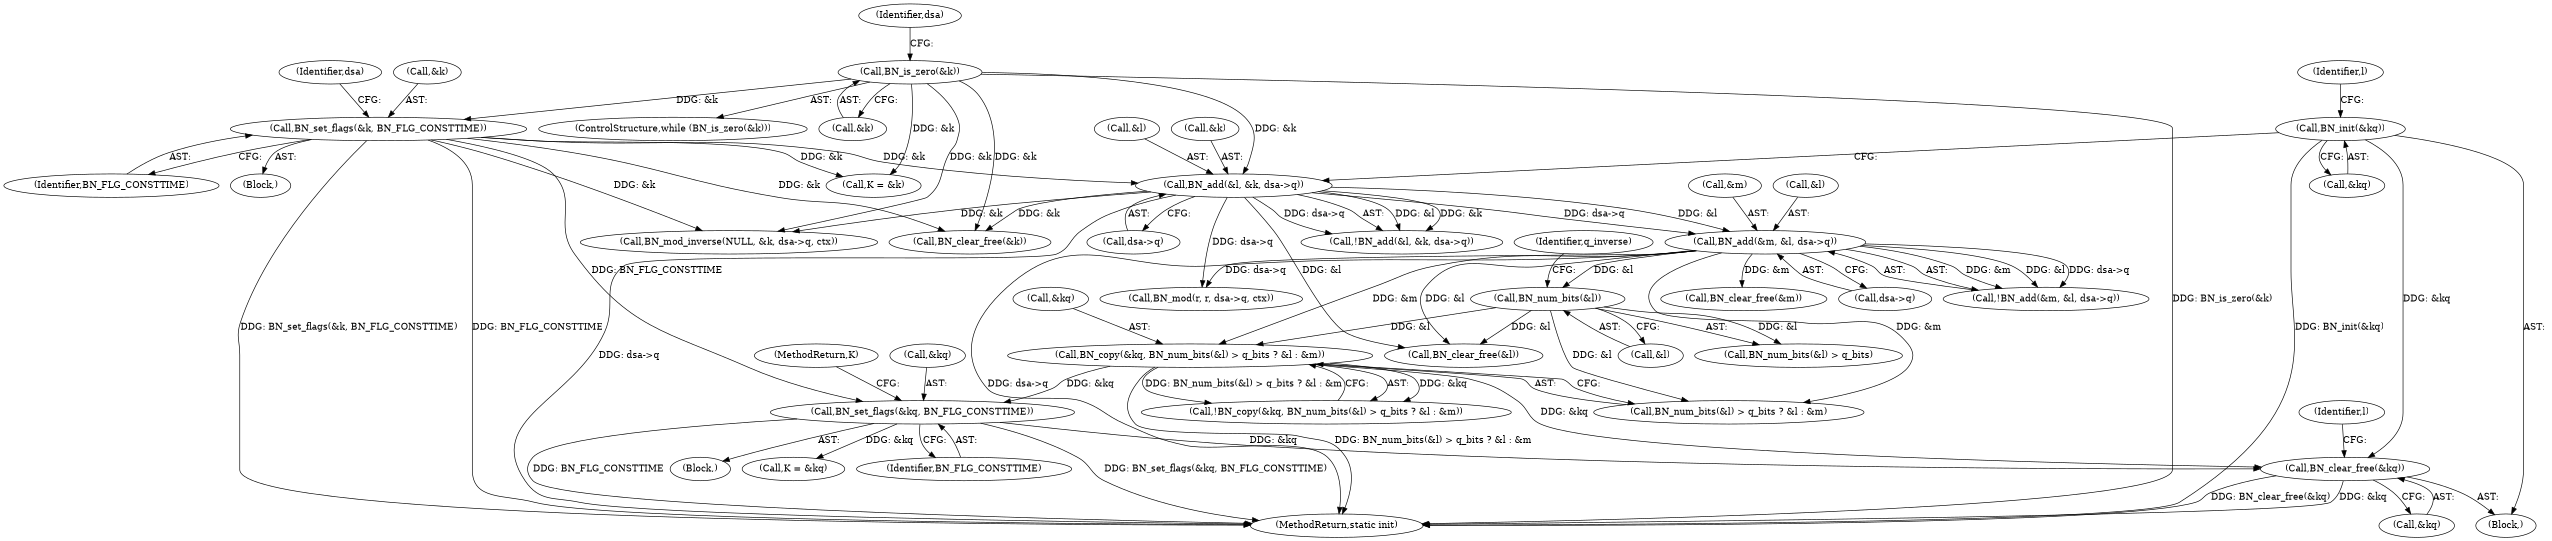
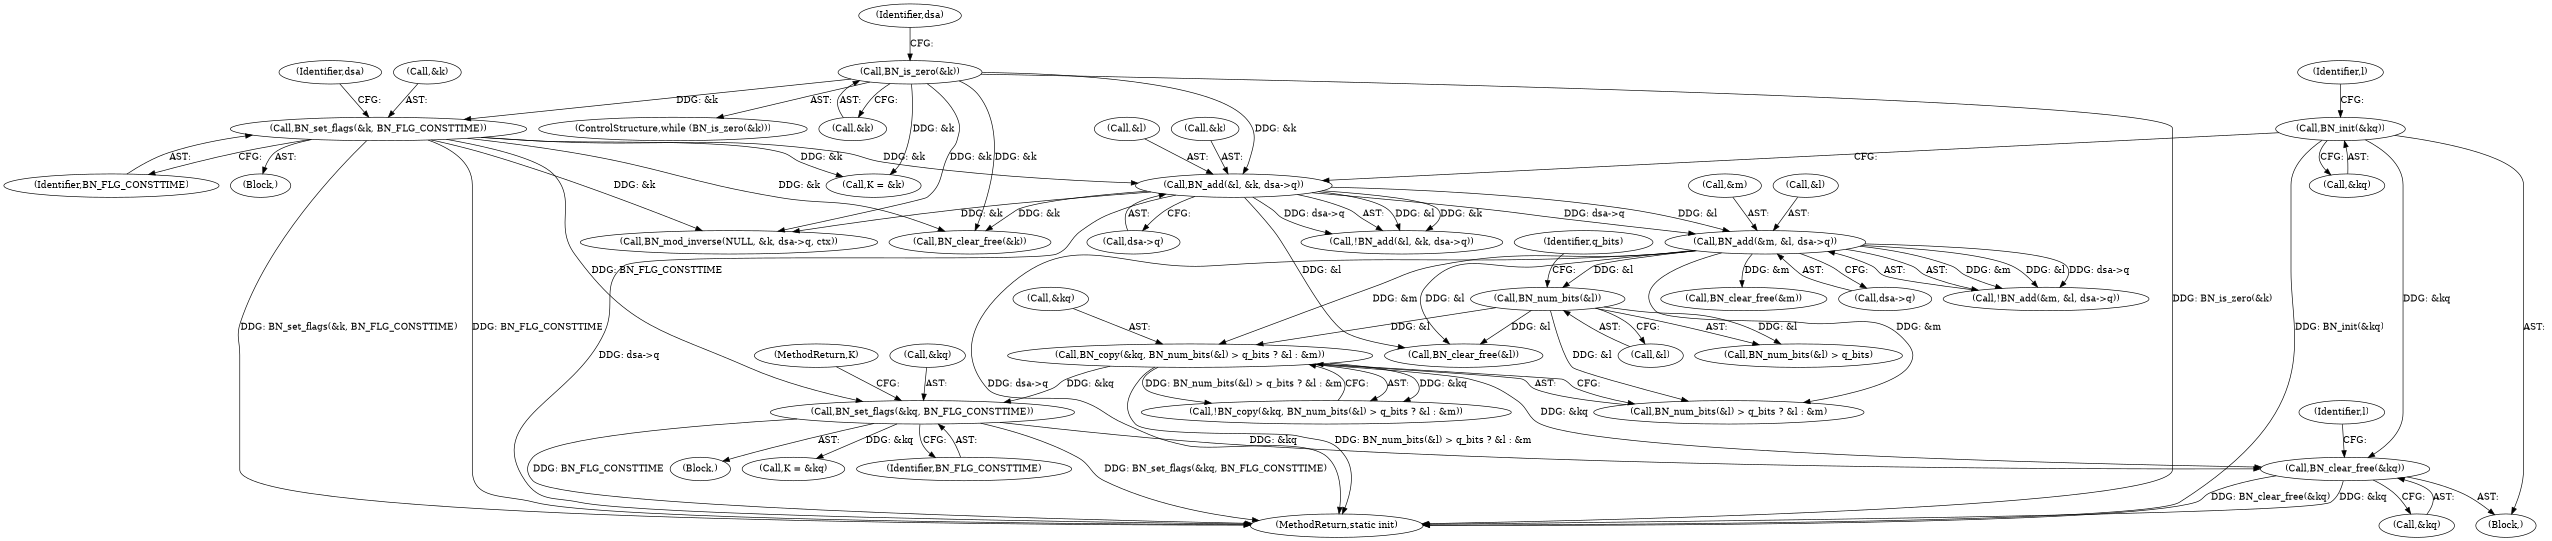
node "(Identifier,q_inverse)": label "(Identifier,q_inverse)" -> "(Identifier,q_bits)"
node "(Call,BN_mod(r, r, dsa->q, ctx))": removed
